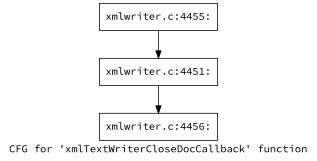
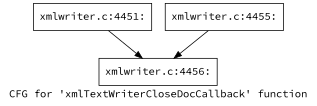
edge "xmlwriter.c:4455:" -> "xmlwriter.c:4451:": now "xmlwriter.c:4455:" -> "xmlwriter.c:4456:"
